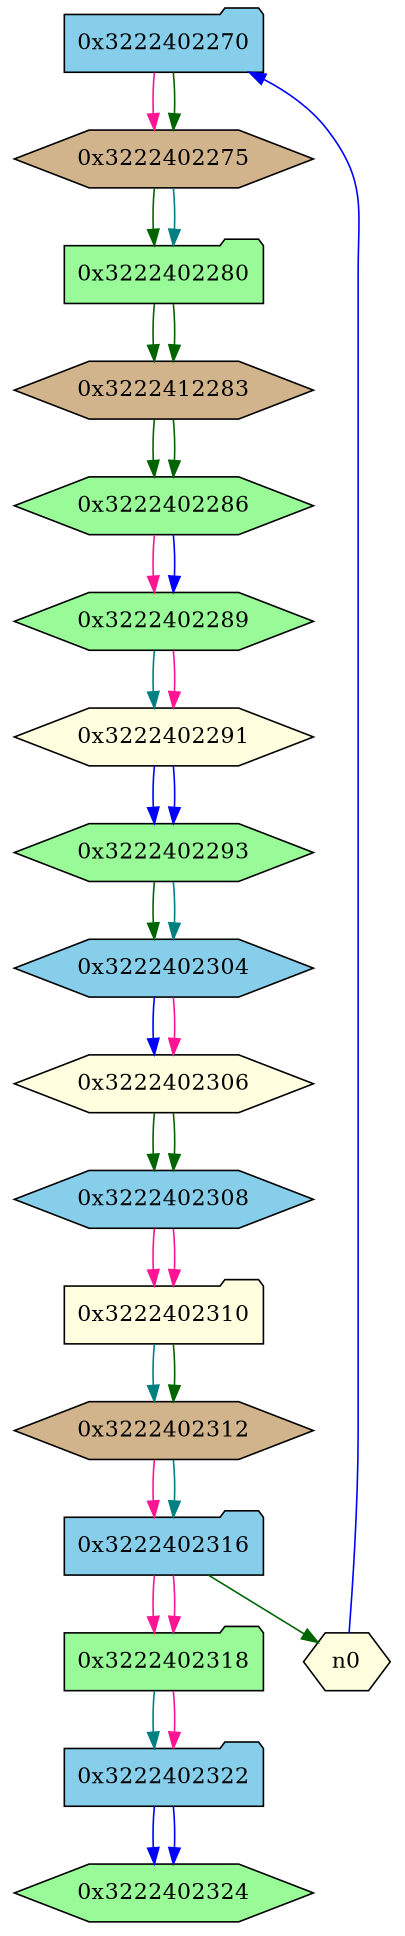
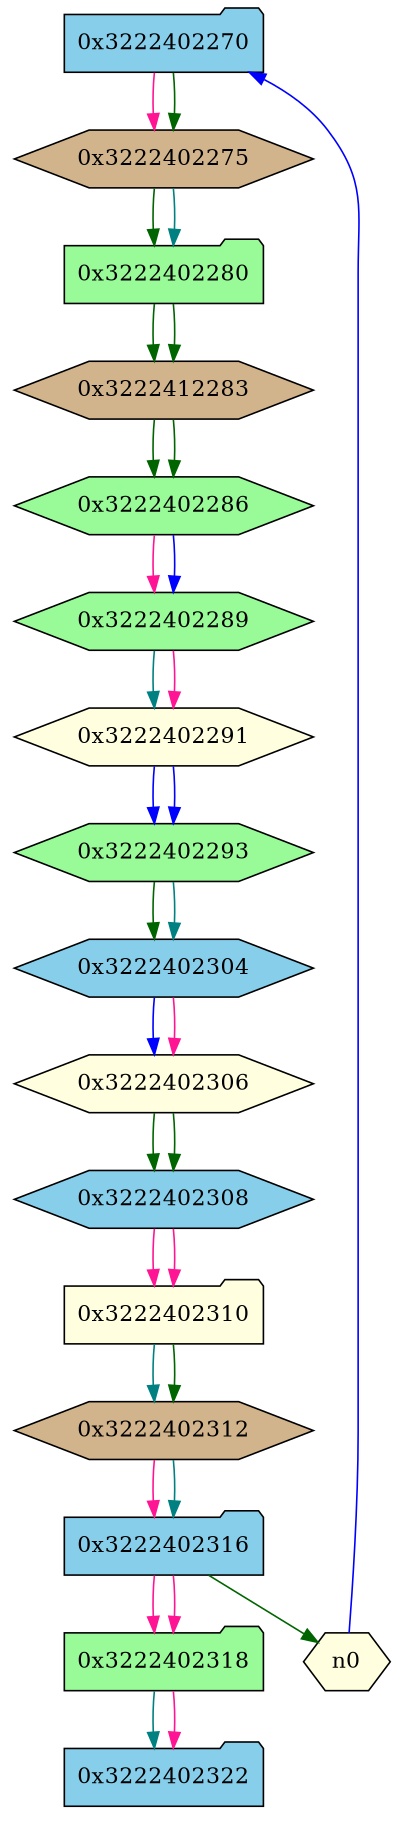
node "0x3222402324": removed
